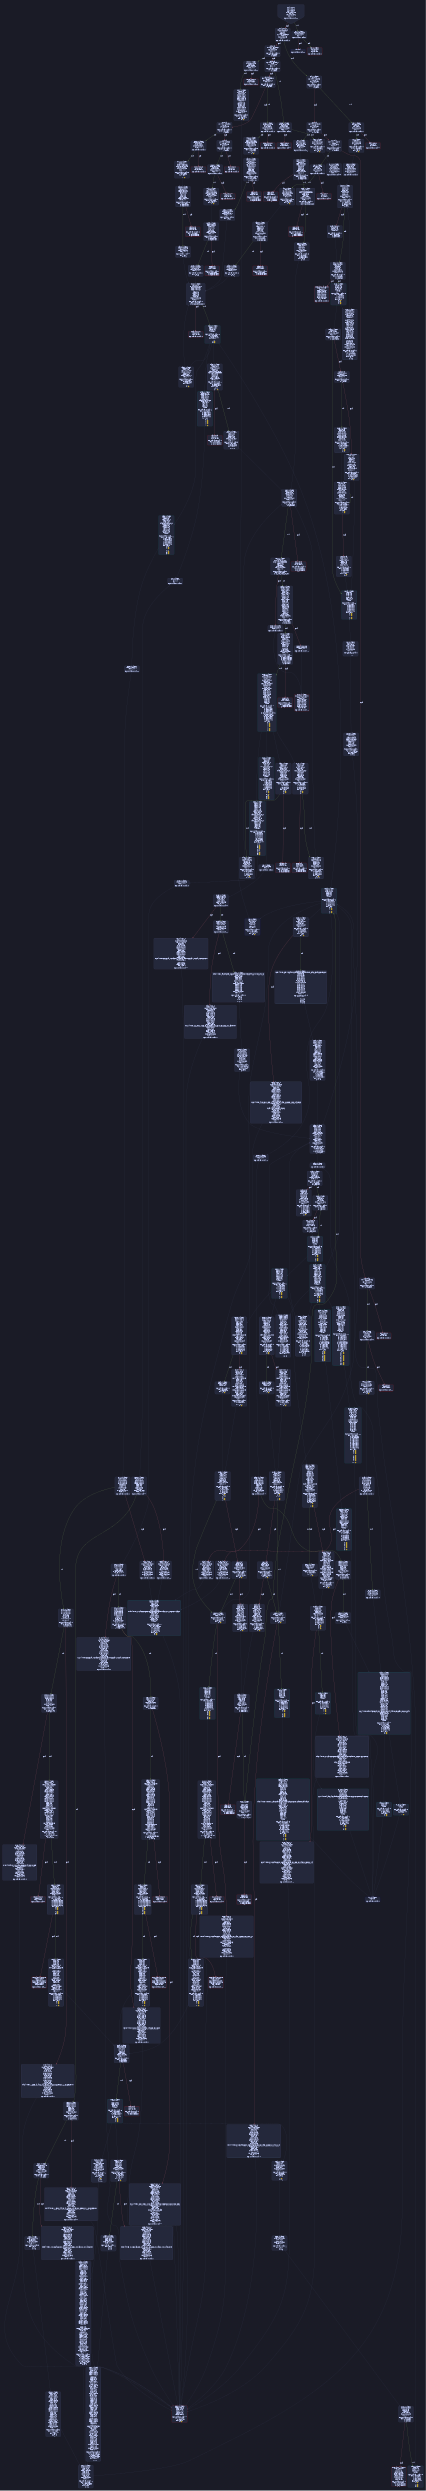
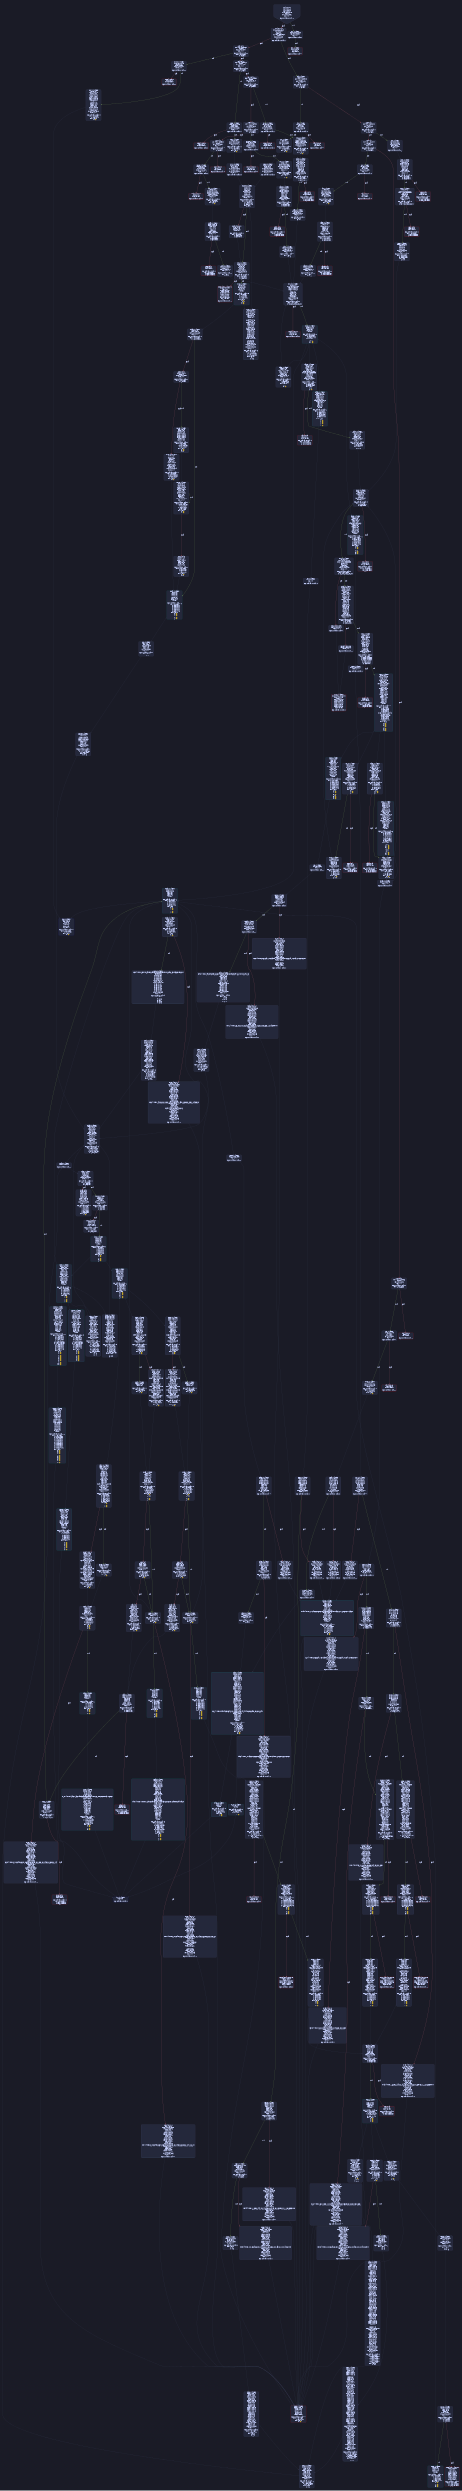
node "[90] STOP Stack size req: 0, sizeΔ: 0": removed
